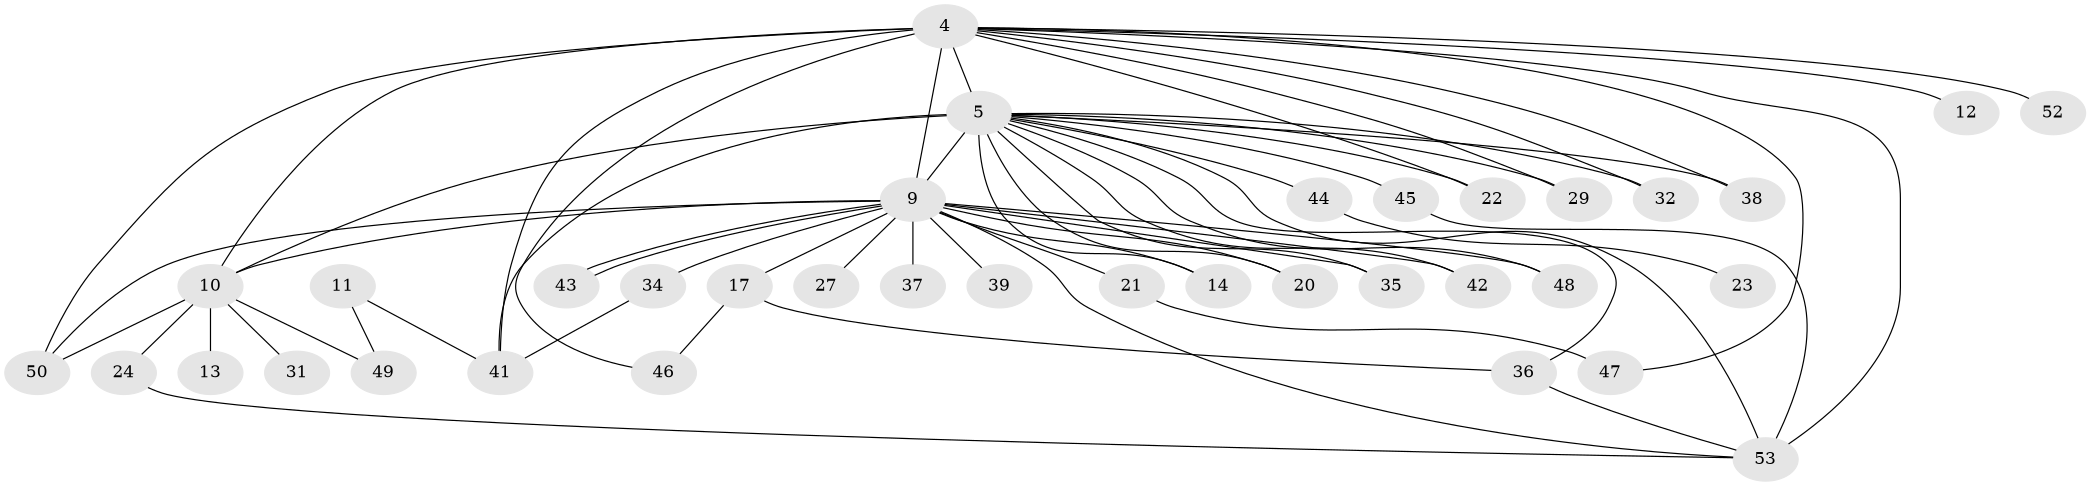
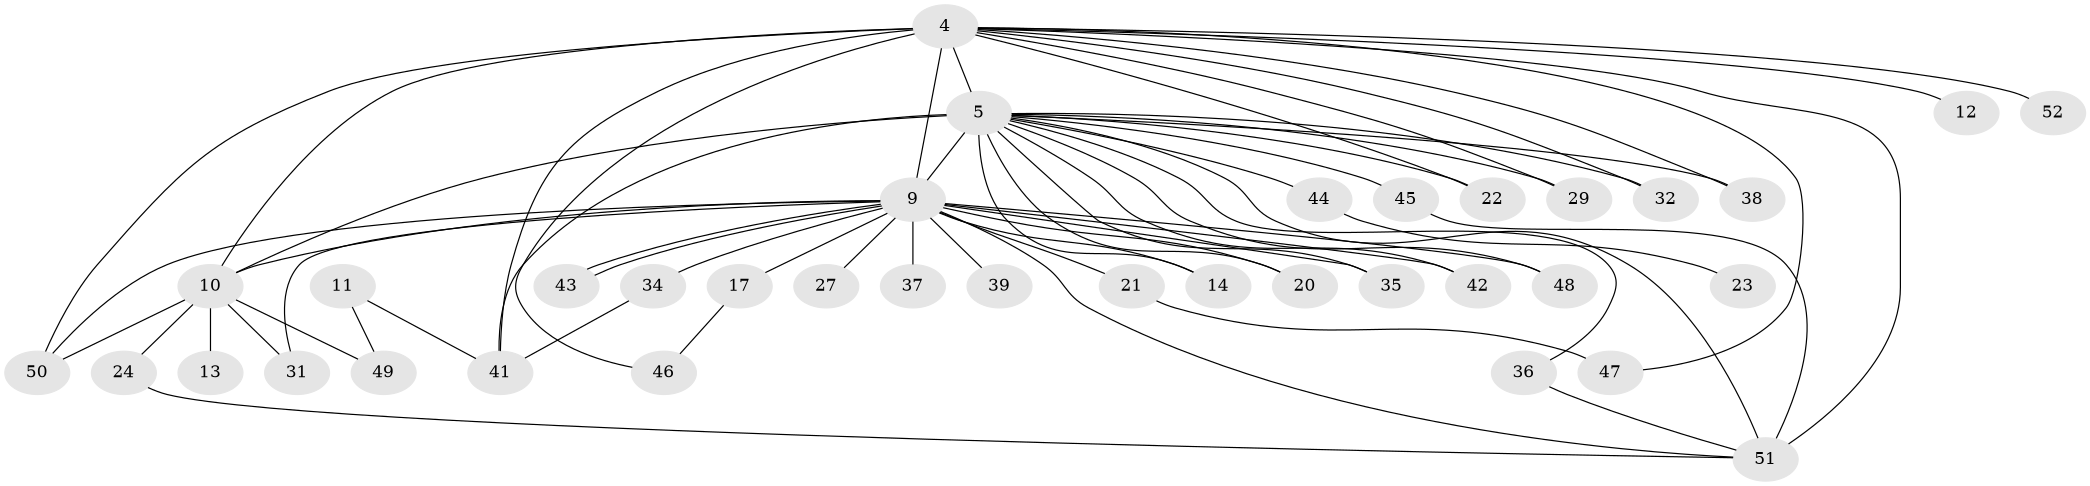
edge "9" -- "31": added
edge "17" -- "36": removed
node "53": label "53" -> "51"
